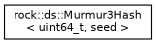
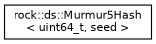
node "rock::ds::Murmur3Hash < uint64_t, seed >": label "rock::ds::Murmur3Hash < uint64_t, seed >" -> "rock::ds::Murmur5Hash < uint64_t, seed >"
